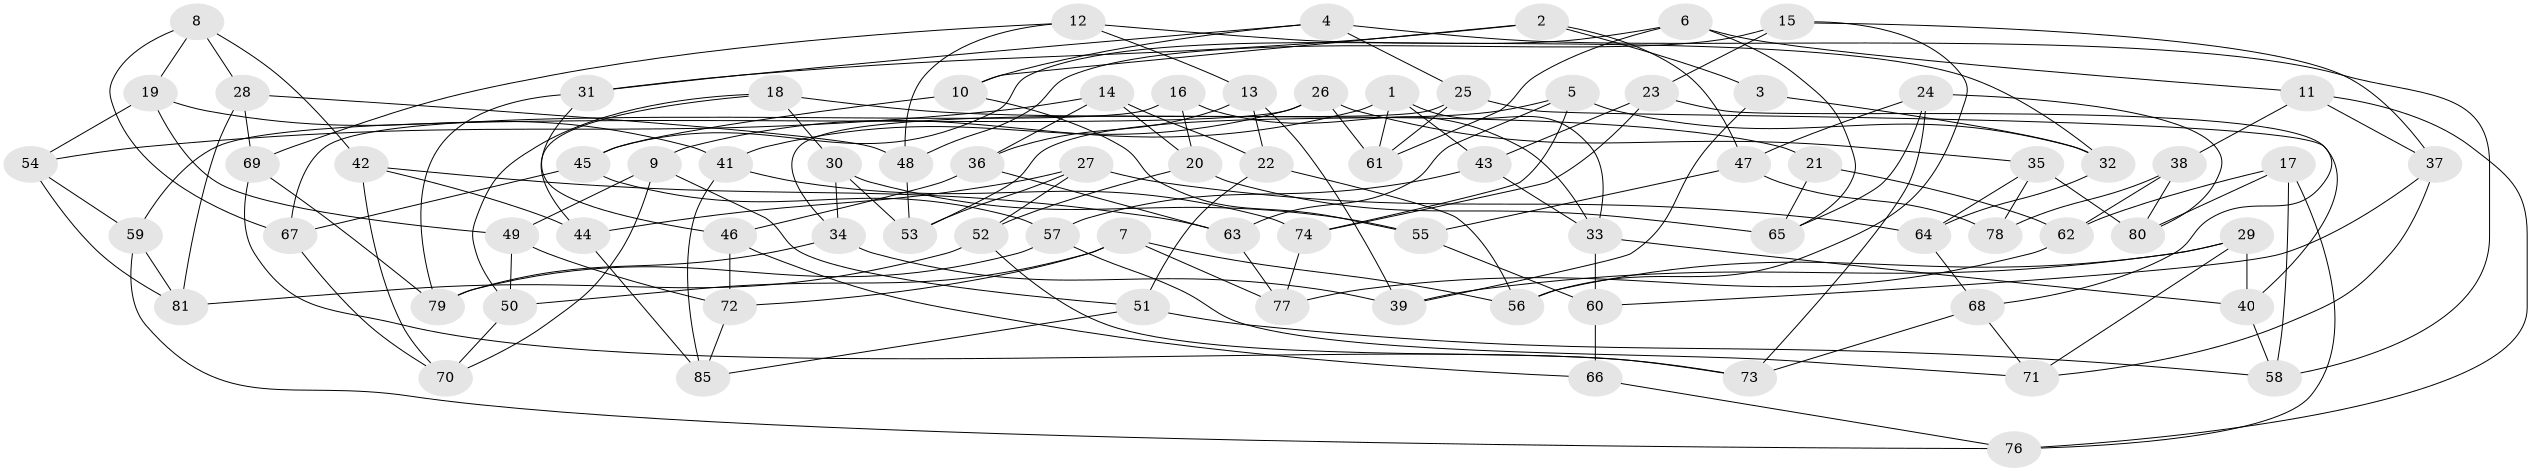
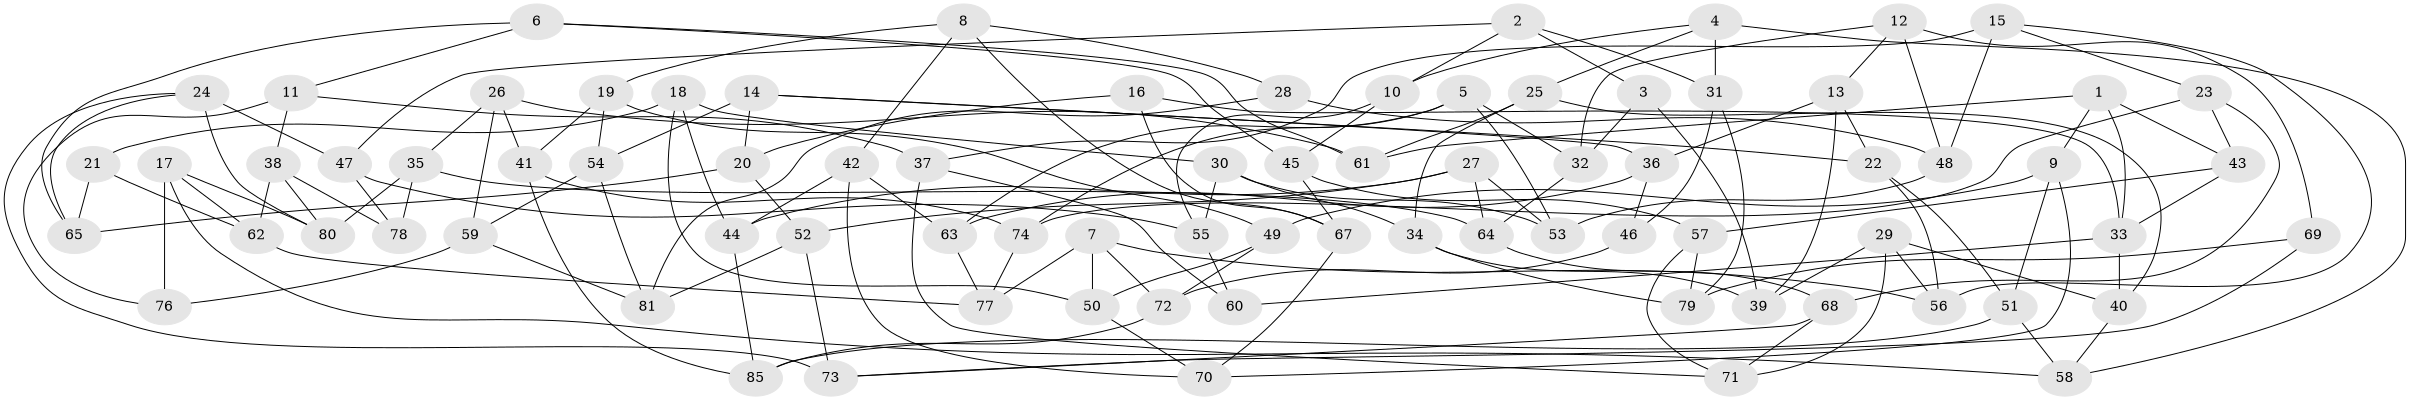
edge "28" -- "69": removed
node "66": removed
